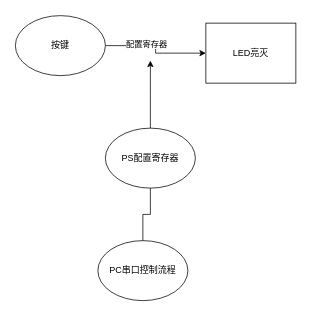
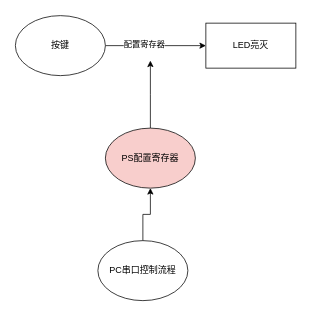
node "LED亮灭": size 90x60 -> 90x45
node "PS配置寄存器": fillcolor #ffffff -> #f8cecc
edge "PS配置寄存器" -- "PC串口控制流程": arrowhead none -> classic
